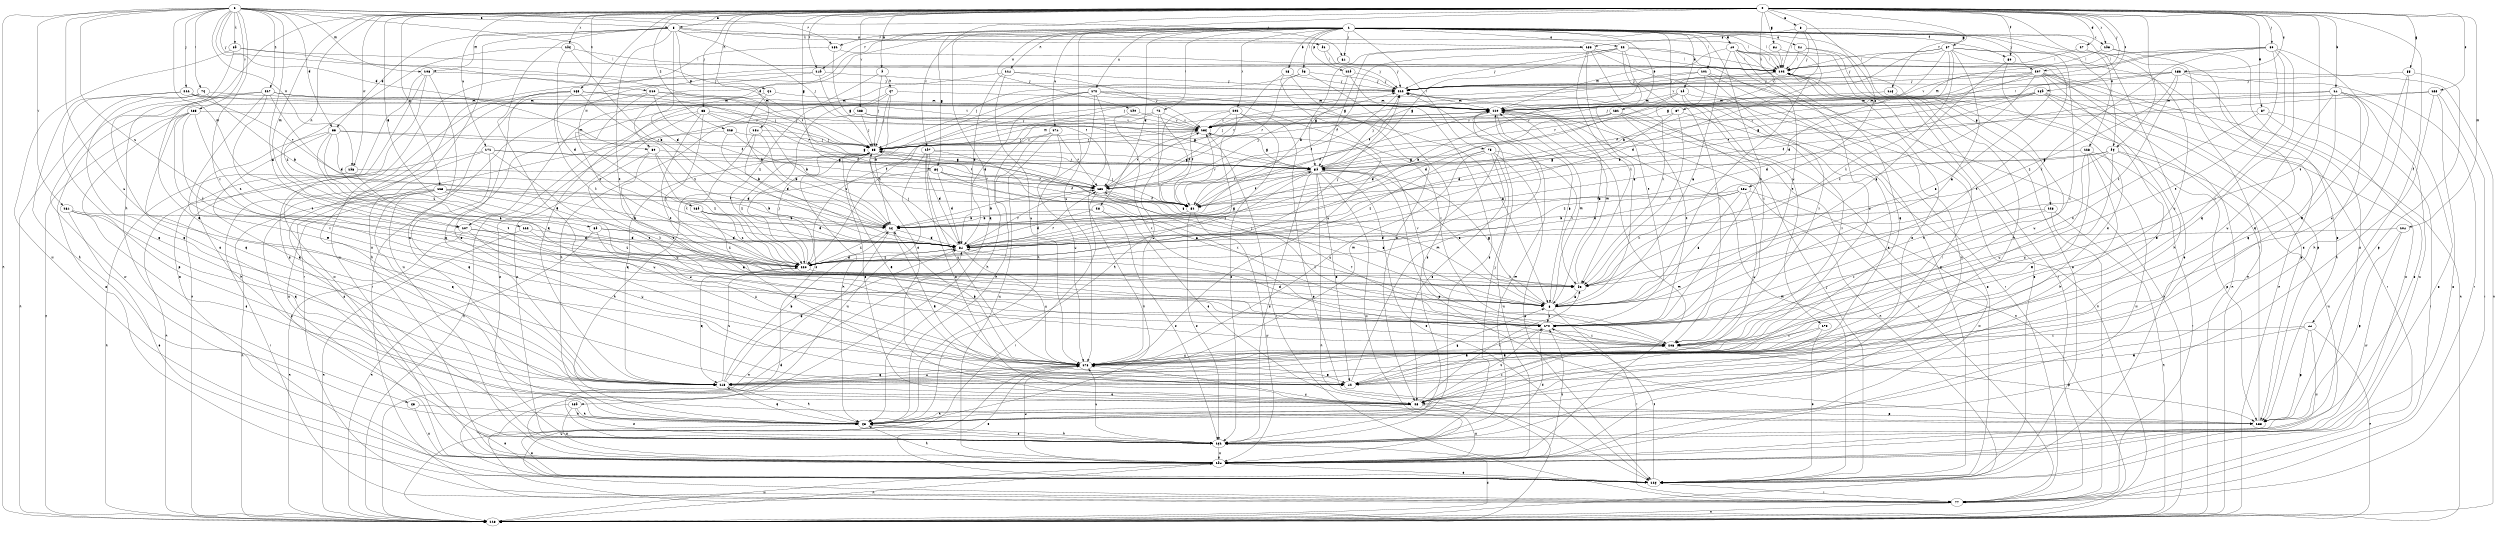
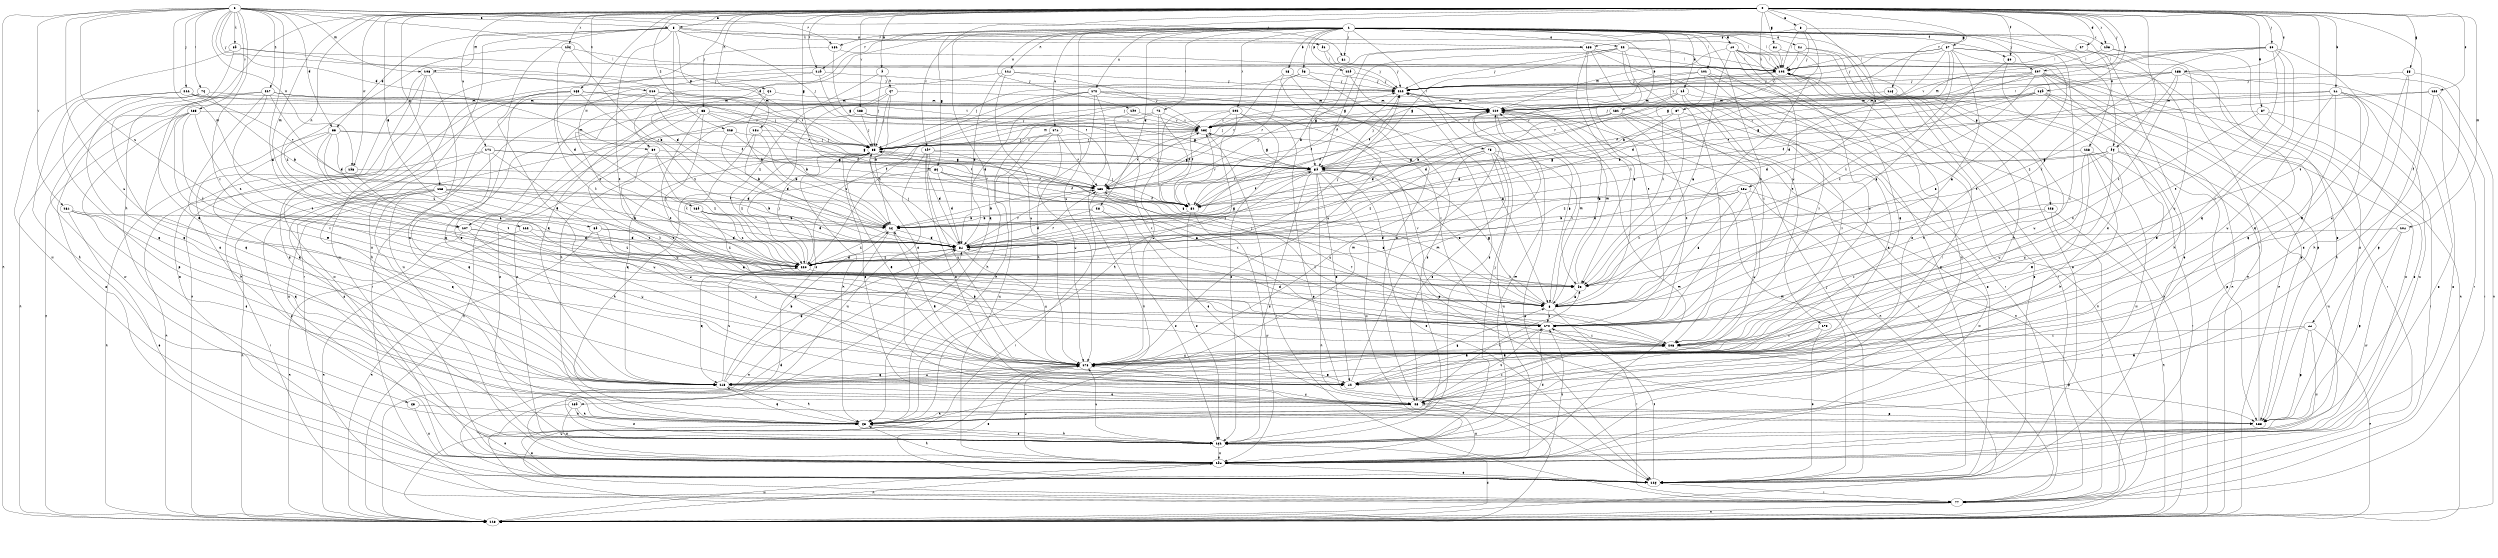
edge "59" -> "85": reversed
